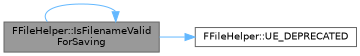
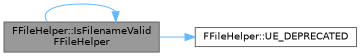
node "FFileHelper::IsFilenameValid ForSaving": label "FFileHelper::IsFilenameValid ForSaving" -> "FFileHelper::IsFilenameValid FFileHelper"
